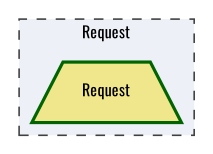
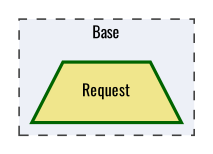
cluster "Request": label "Request" -> "Base"
